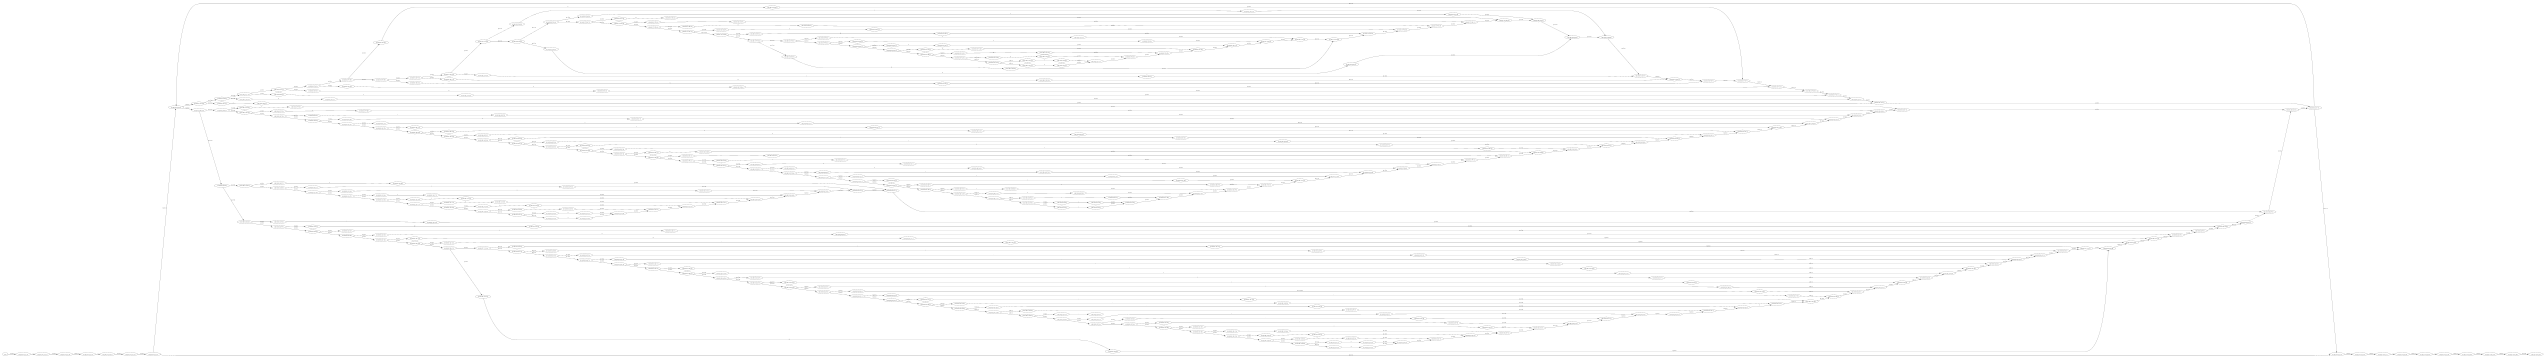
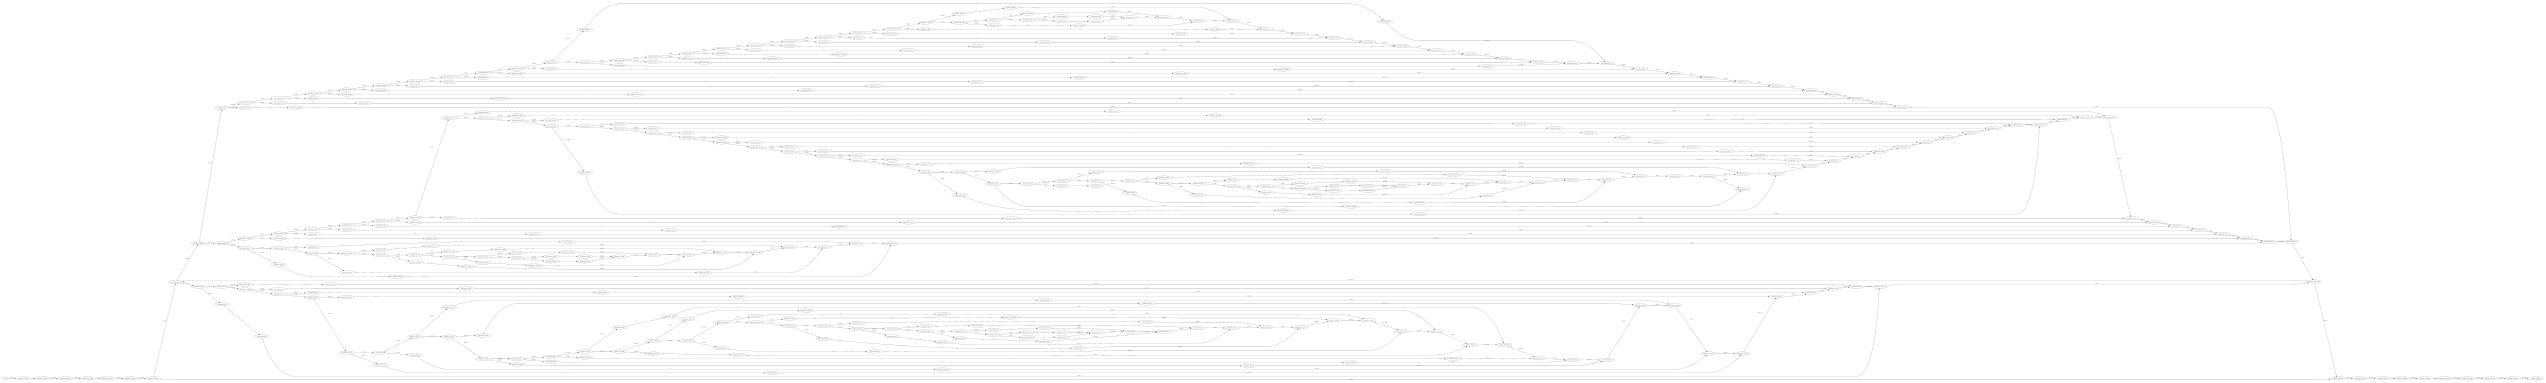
edge "140408081429176" -> "140408081439576": reversed
